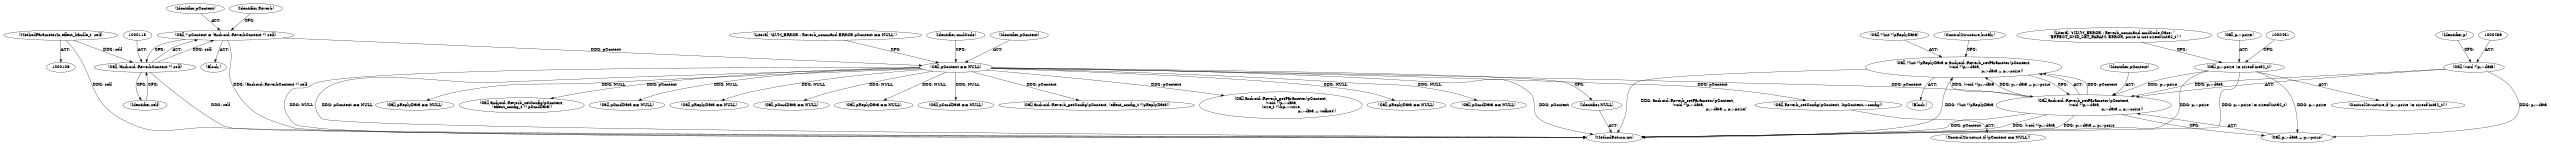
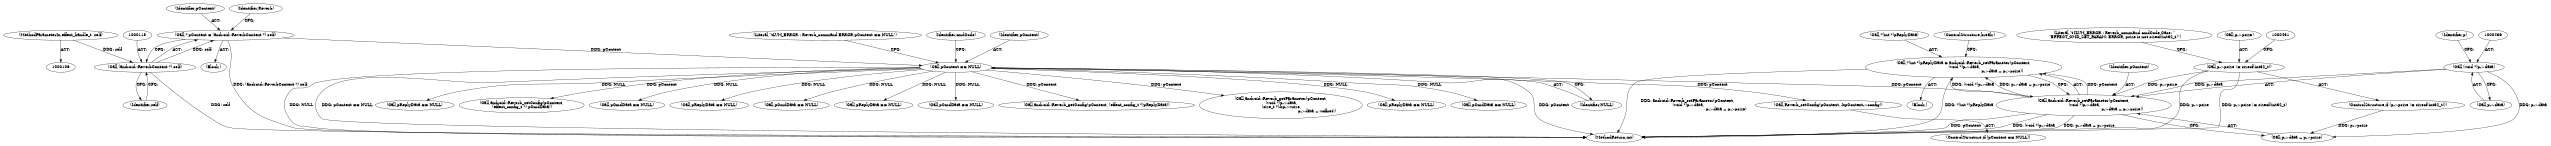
edge "(Call,p->psize != sizeof(int32_t))" -> "(Call,p->data + p->psize)": now "(ControlStructure,if (p->psize != sizeof(int32_t)))" -> "(Call,p->data + p->psize)"
node "(Call,p->data)": added
edge "(Identifier,NULL)" -> "(MethodReturn,int)": now "(Identifier,NULL)" -> "(Call,pContext == NULL)"
edge "(MethodParameterIn,effect_handle_t  self)" -> "(MethodReturn,int)": removed, label "DDG: self"
